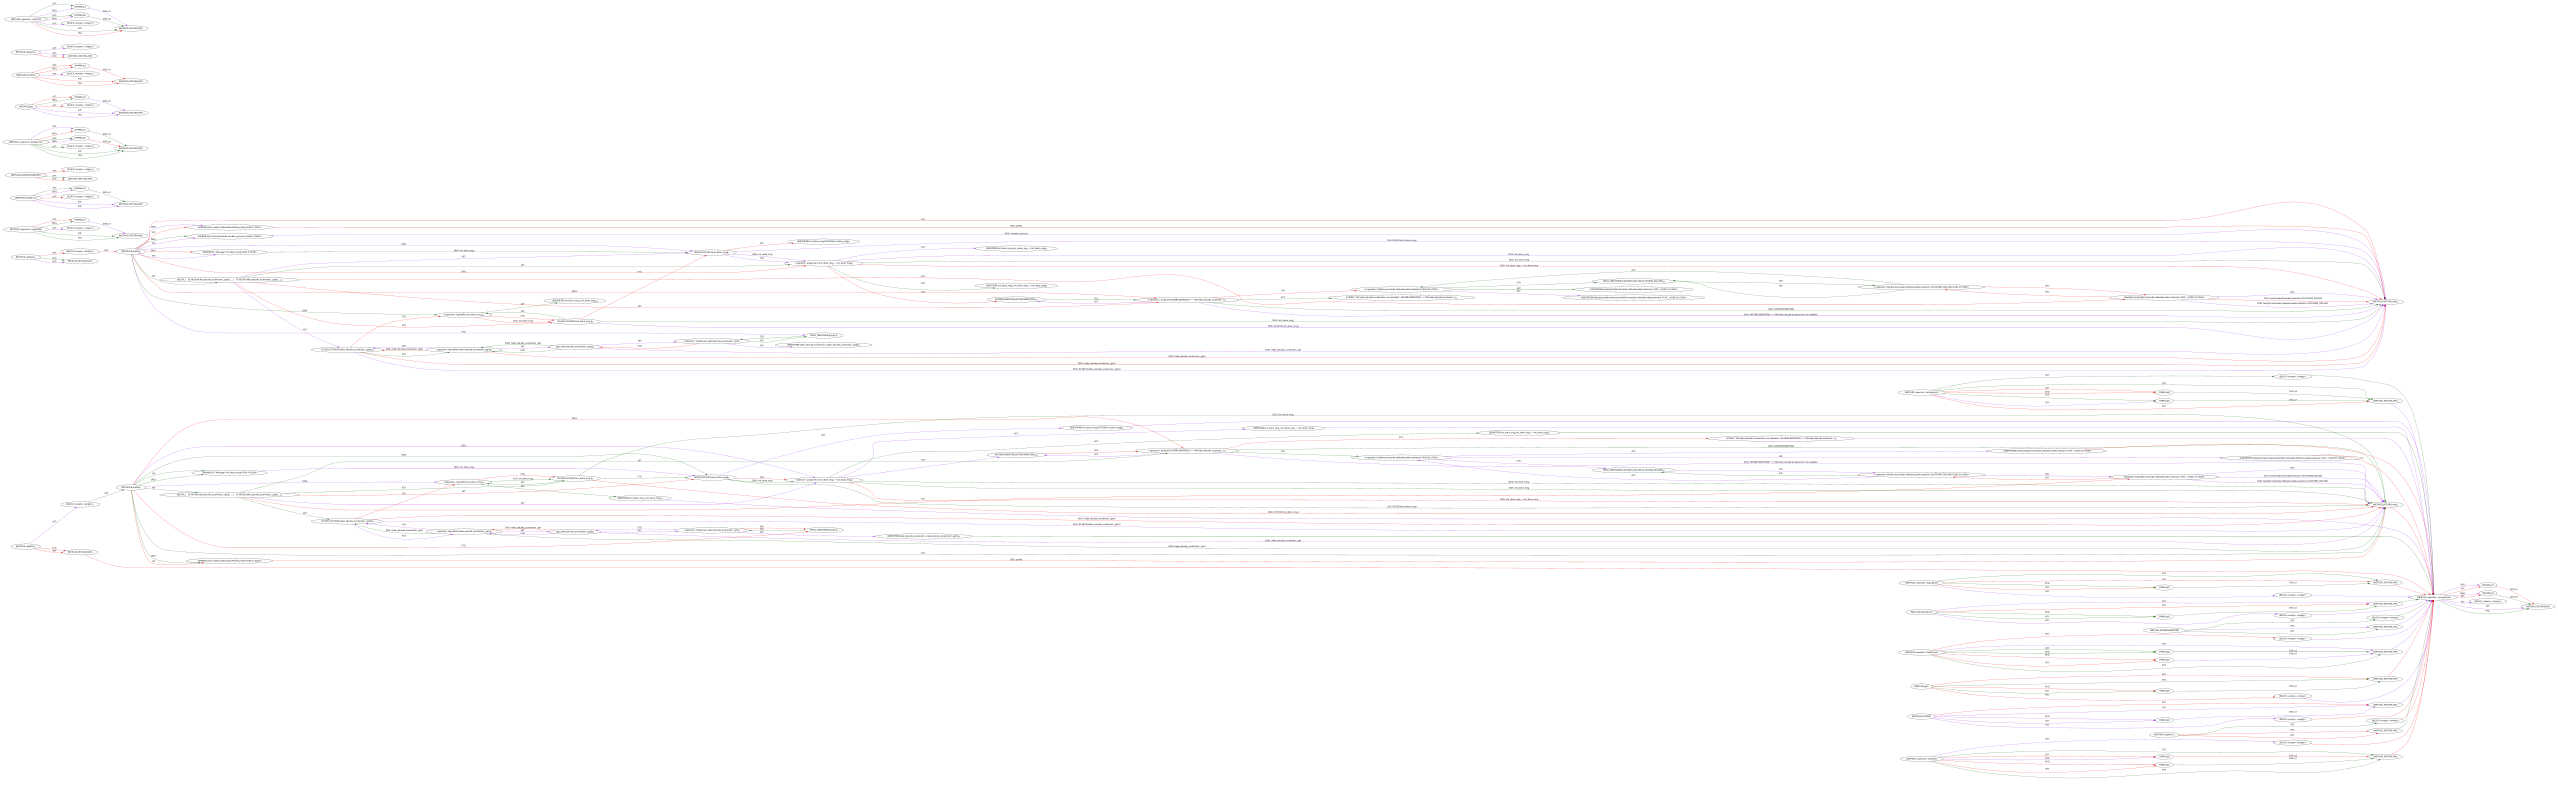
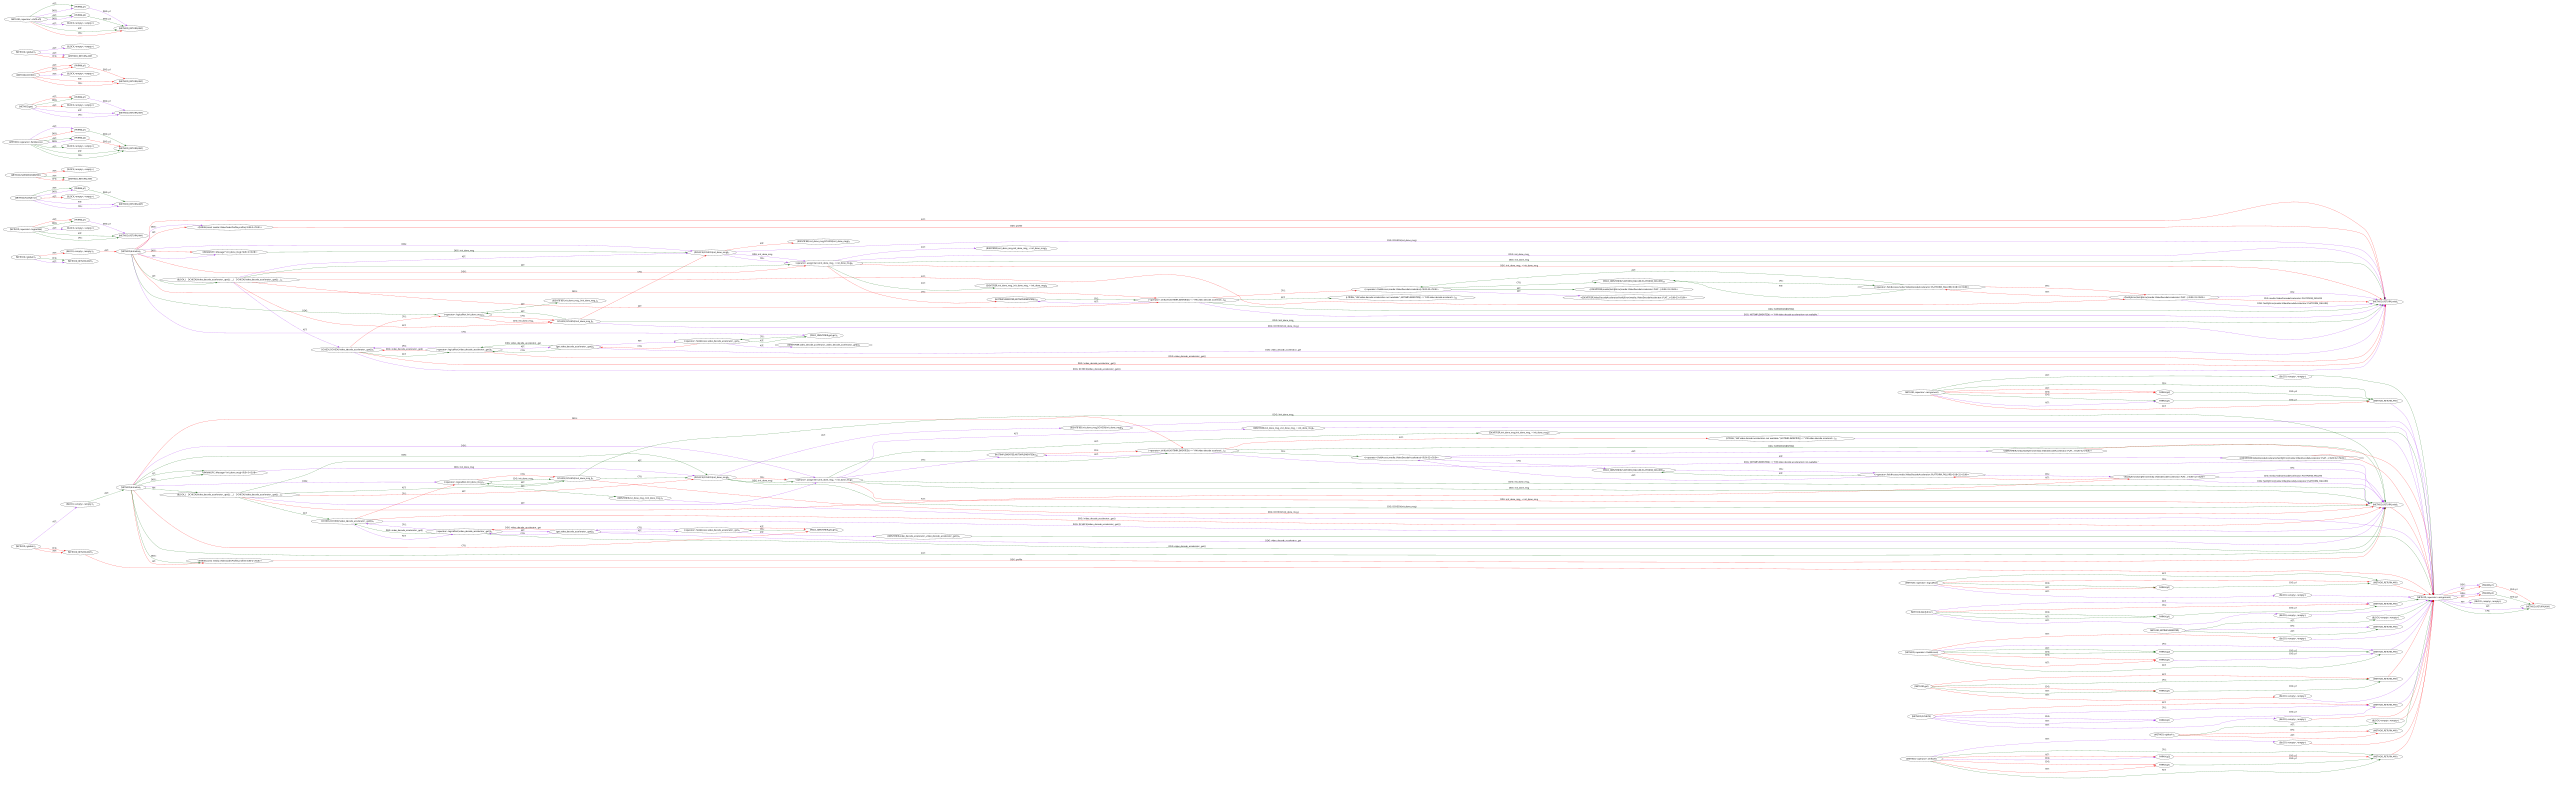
node "<(PARAM,base::ProcessHandle renderer_process)<SUB>4</SUB>>": removed
